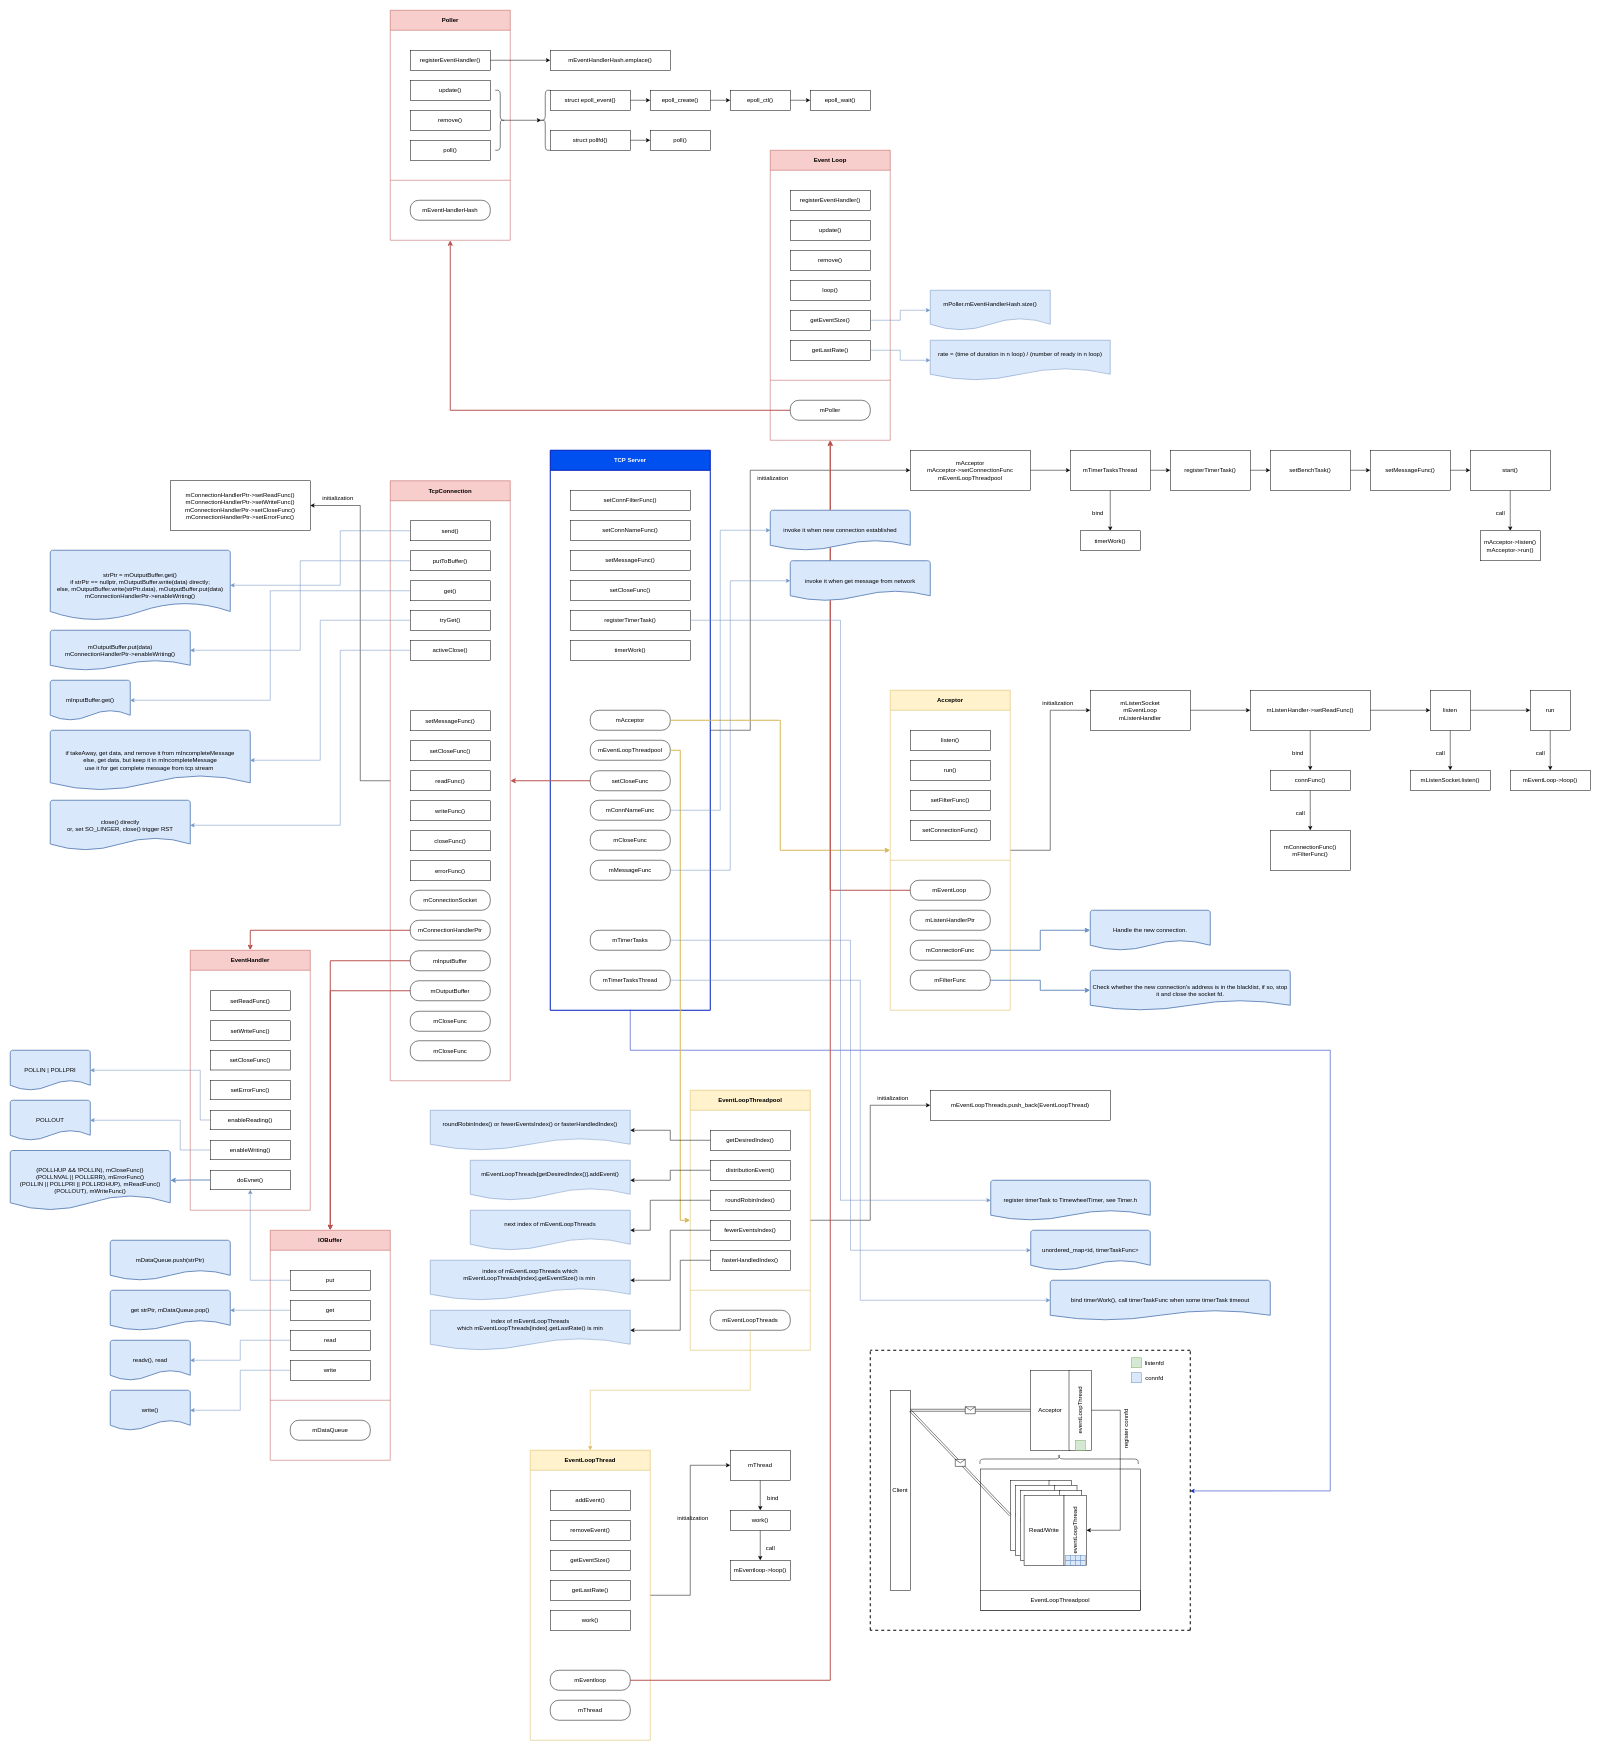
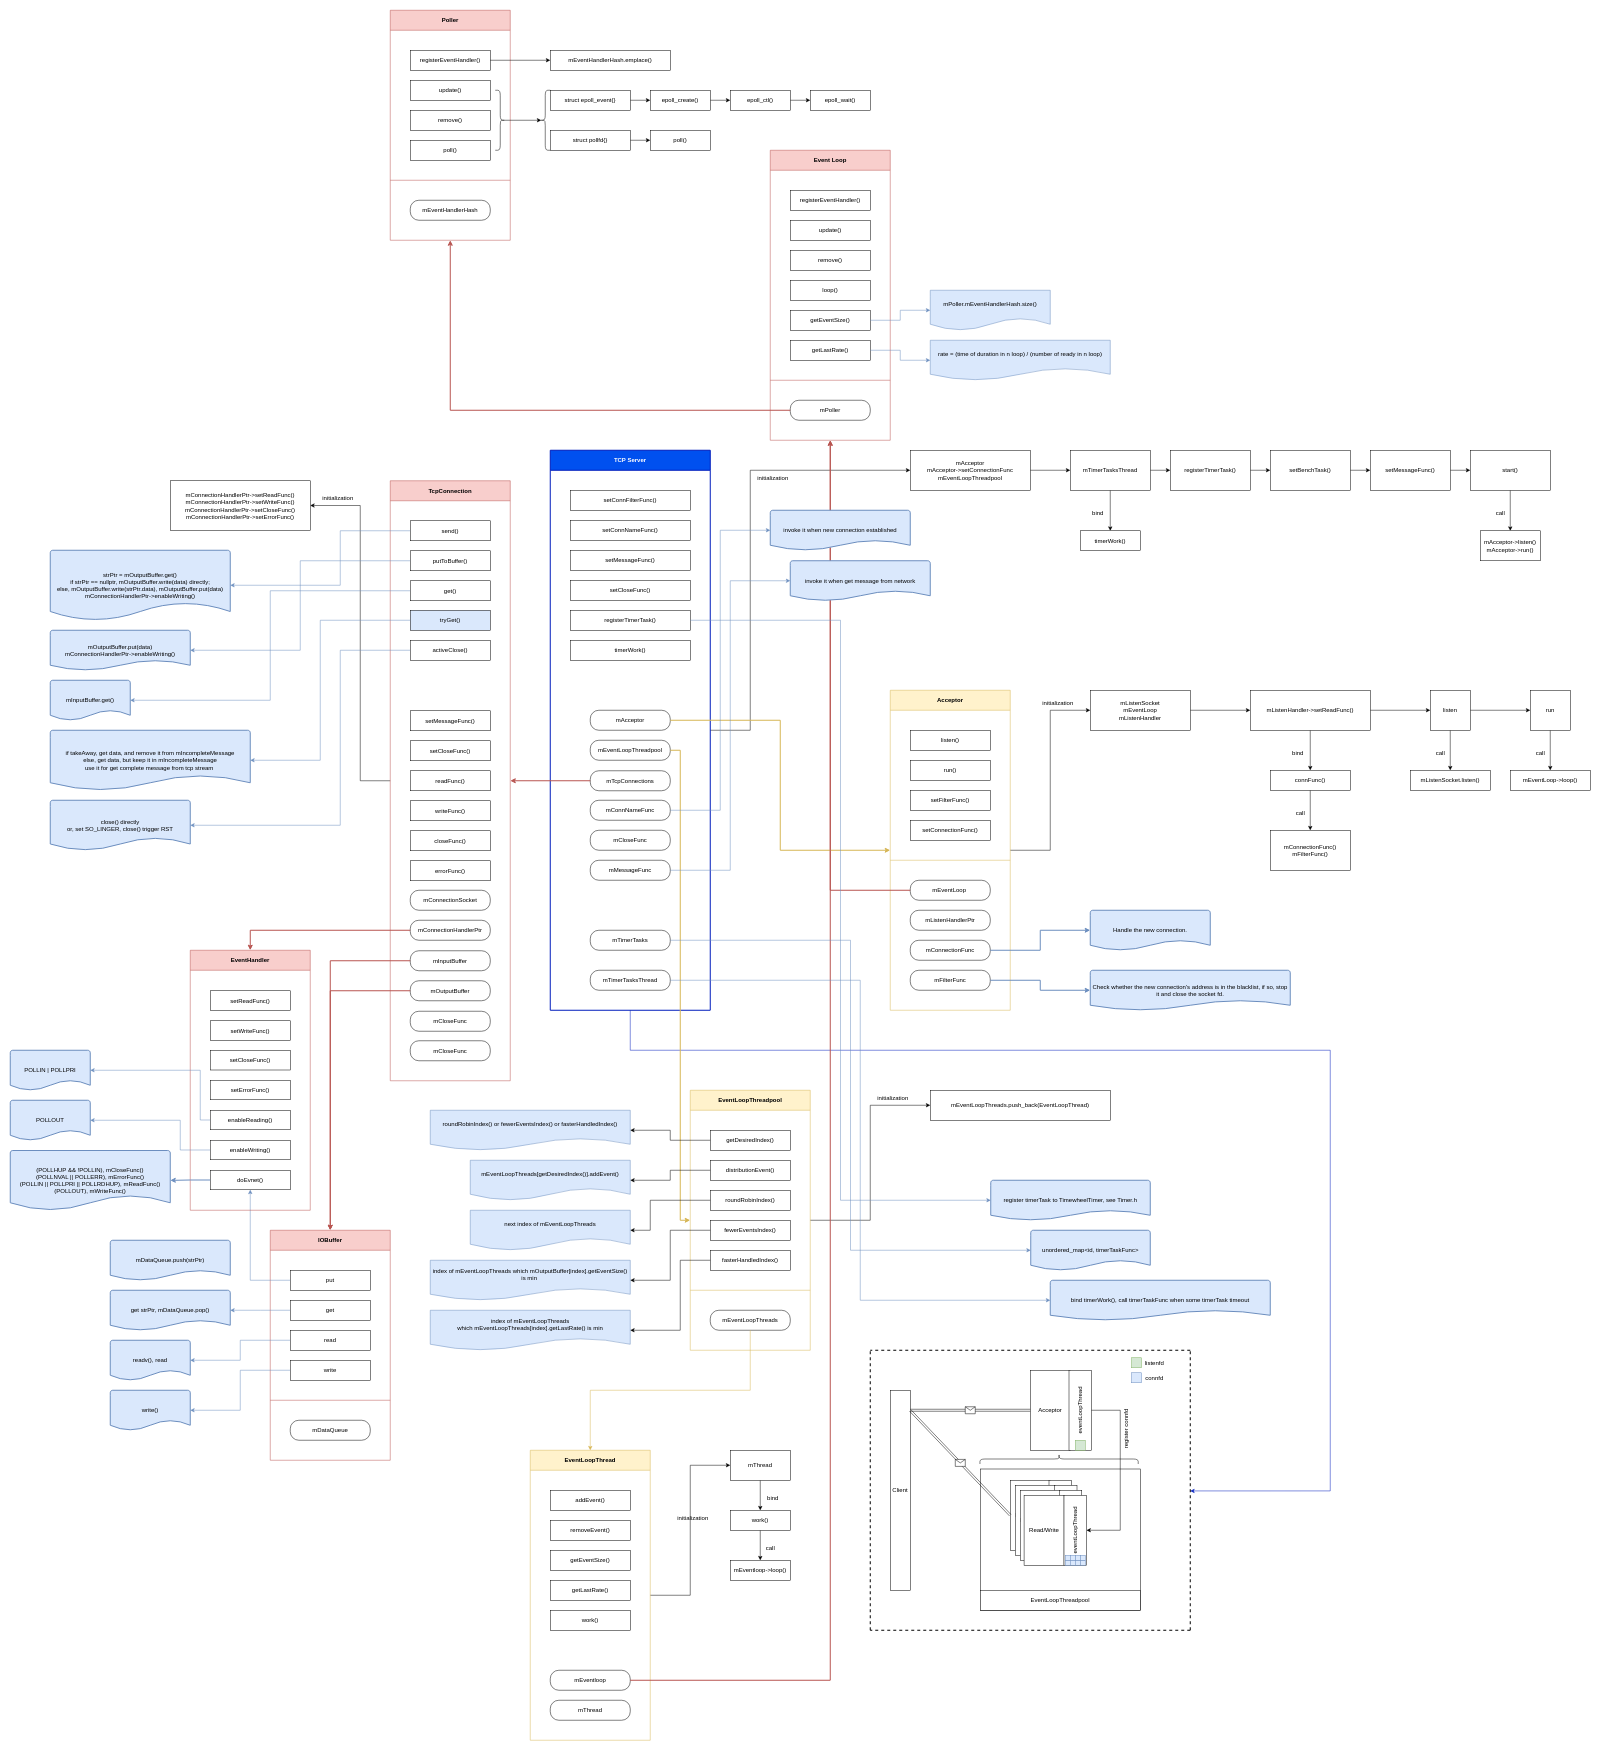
node "tryGet()": fillcolor #ffffff -> #dae8fc
node "setCloseFunc": label "setCloseFunc" -> "mTcpConnections"
node "index of mEventLoopThreads which mEventLoopThreads[index].getEventSize() is min": label "index of mEventLoopThreads which mEventLoopThreads[index].getEventSize() is min" -> "index of mEventLoopThreads which mOutputBuffer[index].getEventSize() is min"
